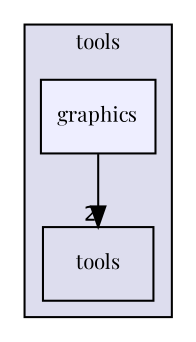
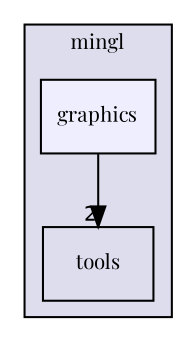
cluster "tools": label "tools" -> "mingl"
